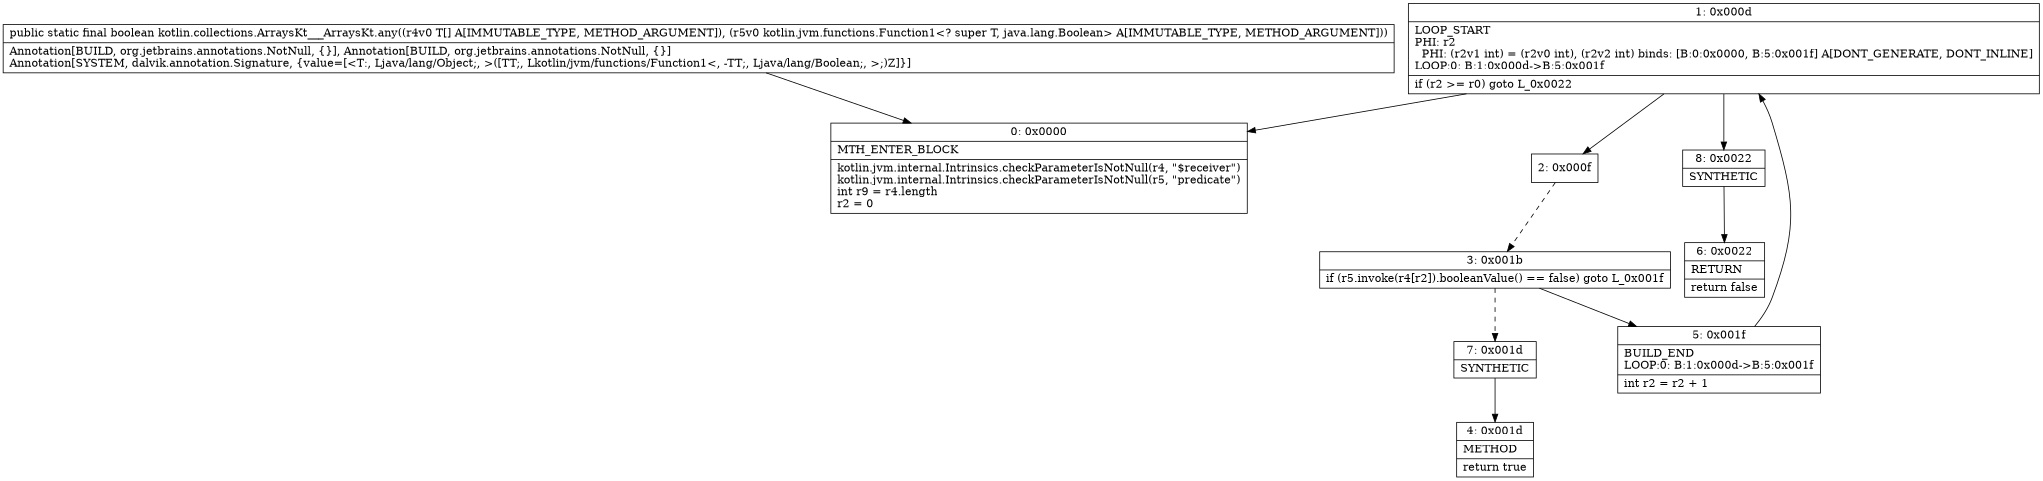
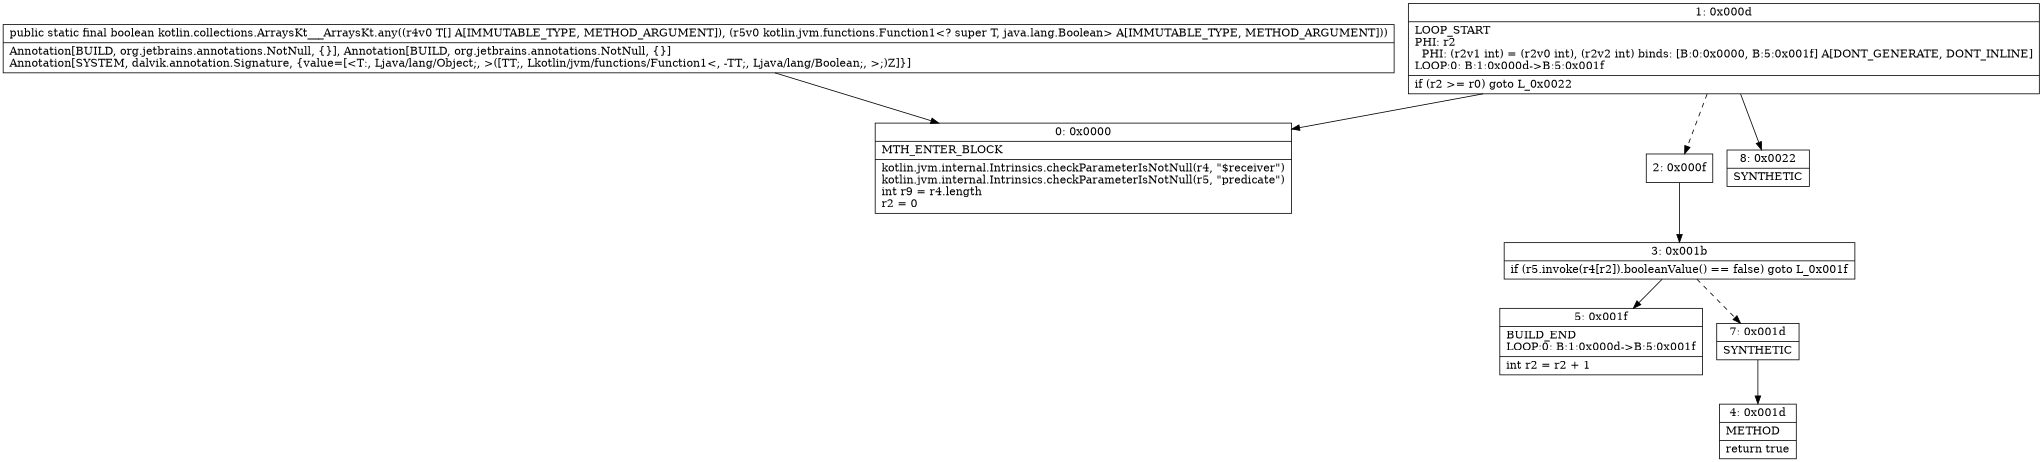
edge "1: 0x000d" -> "2: 0x000f": style solid -> dashed
edge "2: 0x000f" -> "3: 0x001b": style dashed -> solid
edge "5: 0x001f" -> "1: 0x000d": removed
node "6: 0x0022": removed
